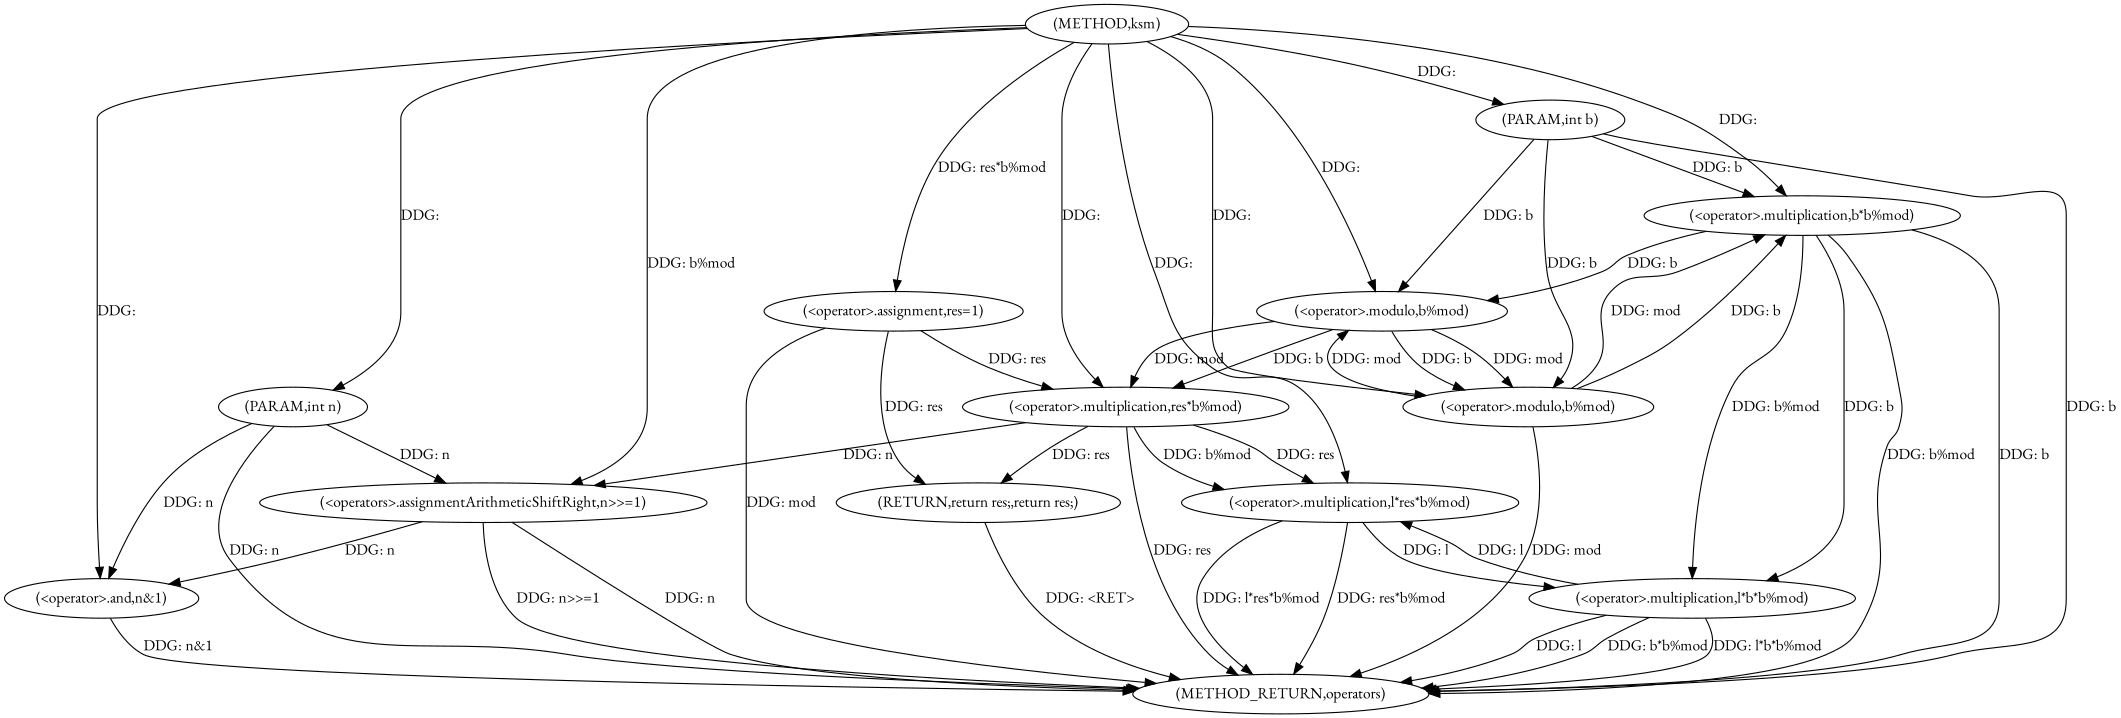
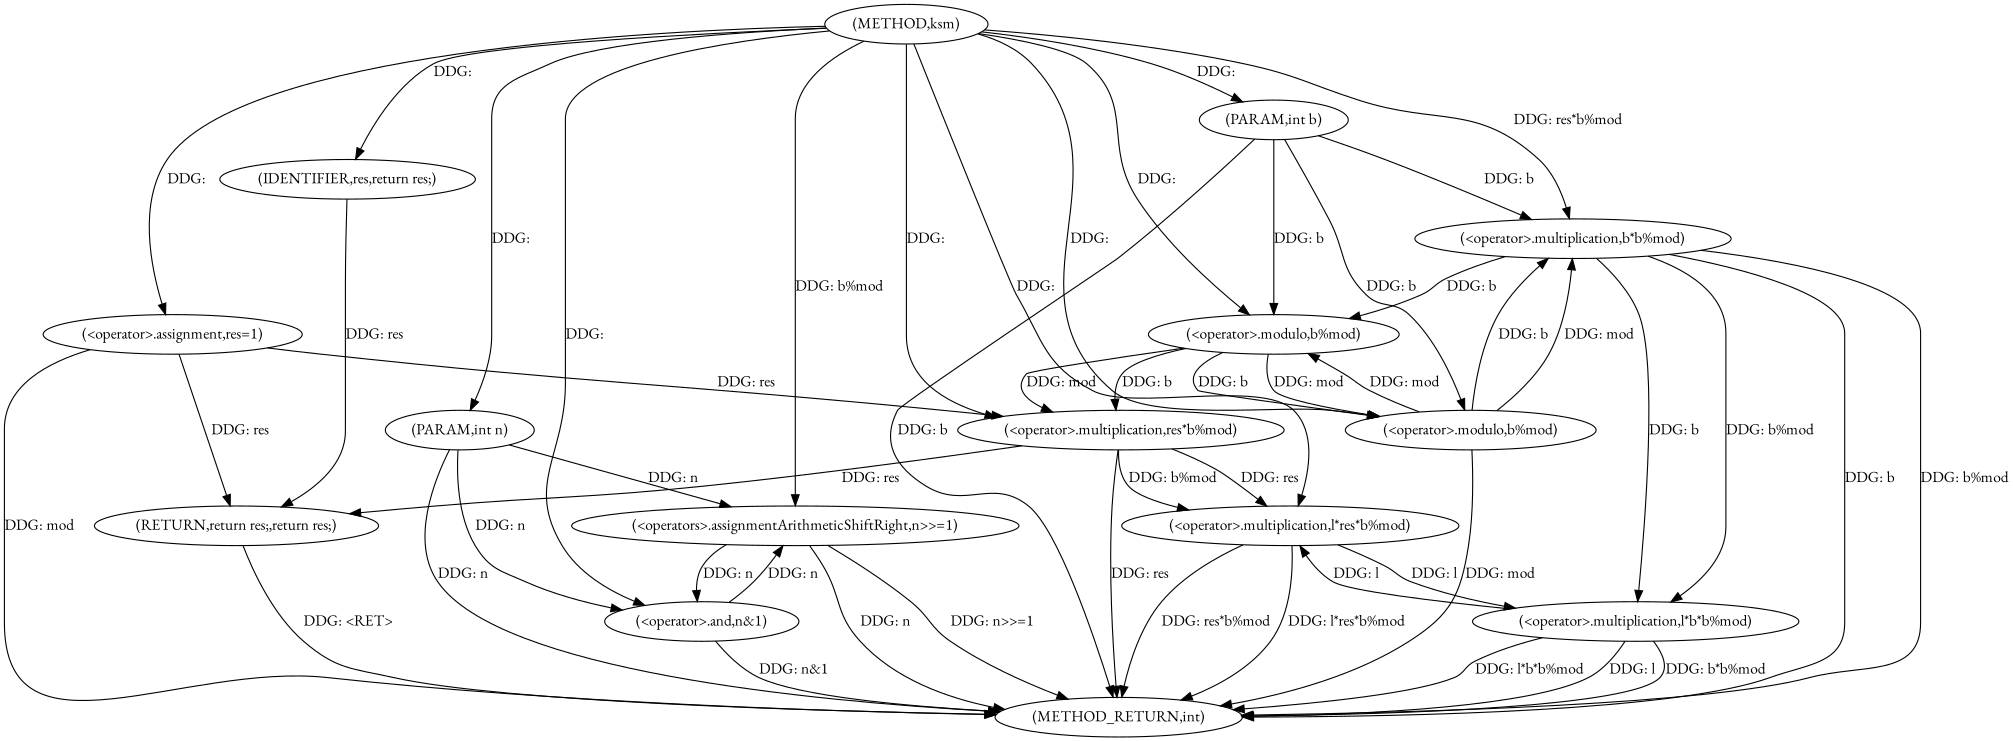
edge "(METHOD,ksm)" -> "(<operator>.multiplication,b*b%mod)": label "DDG: " -> "DDG: res*b%mod"
edge "(METHOD,ksm)" -> "(<operator>.assignment,res=1)": label "DDG: res*b%mod" -> "DDG: "
node "(IDENTIFIER,res,return res;)": added
edge "(<operator>.multiplication,res*b%mod)" -> "(<operators>.assignmentArithmeticShiftRight,n>>=1)": now "(<operator>.and,n&1)" -> "(<operators>.assignmentArithmeticShiftRight,n>>=1)"
node "(METHOD_RETURN,operators)": label "(METHOD_RETURN,operators)" -> "(METHOD_RETURN,int)"
